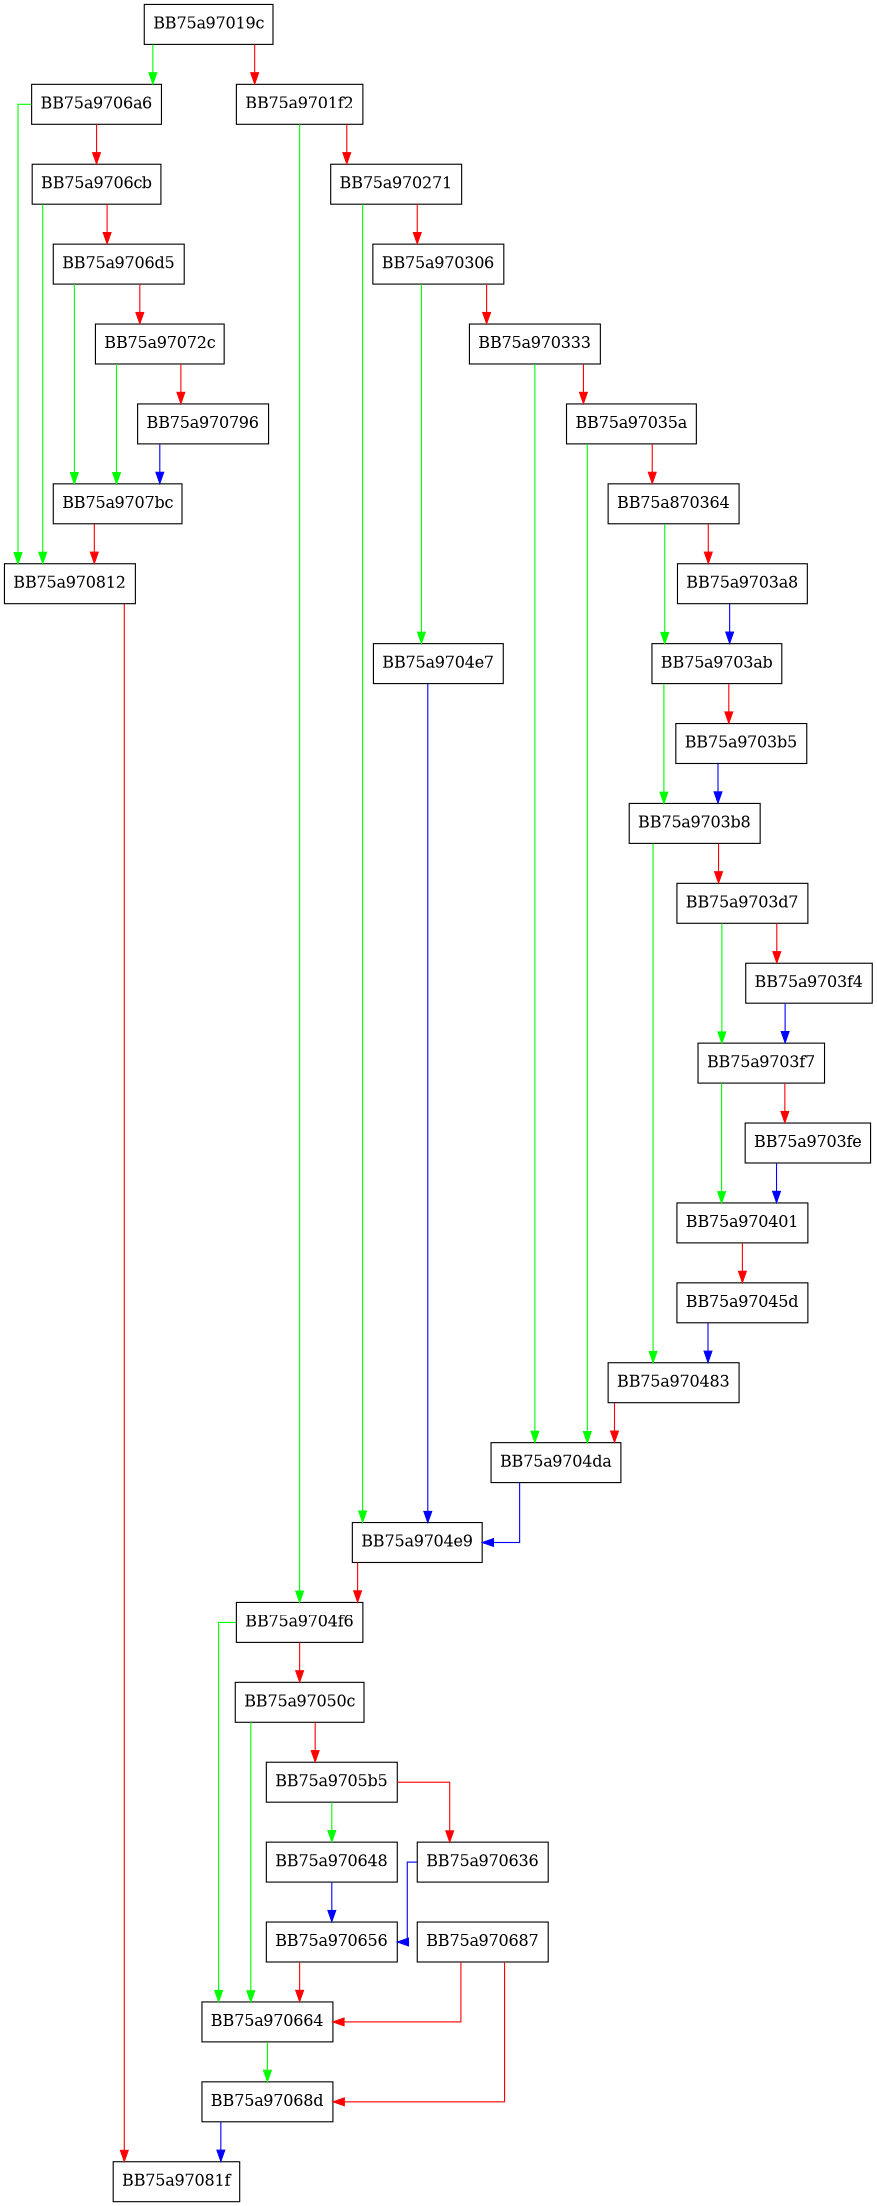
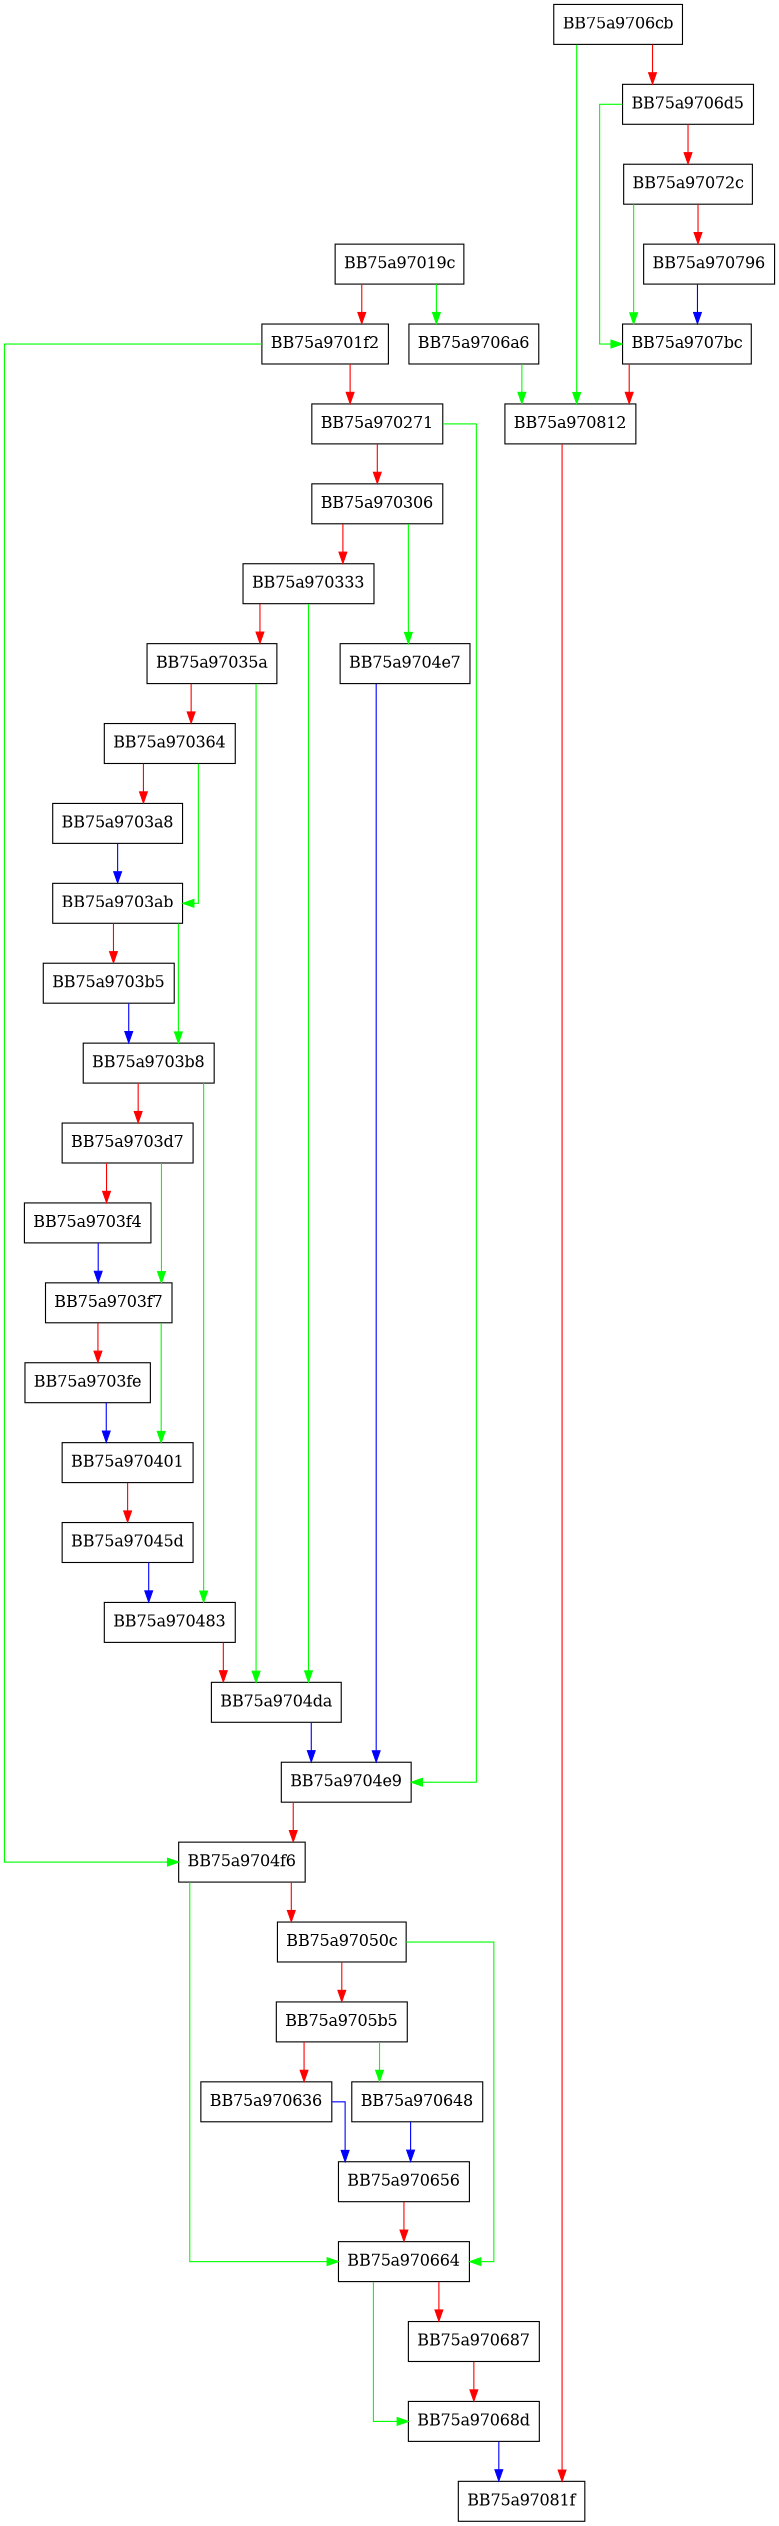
edge "BB75a9706a6" -> "BB75a9706cb": removed
node "BB75a870364": label "BB75a870364" -> "BB75a970364"
edge "BB75a970687" -> "BB75a970664": reversed
